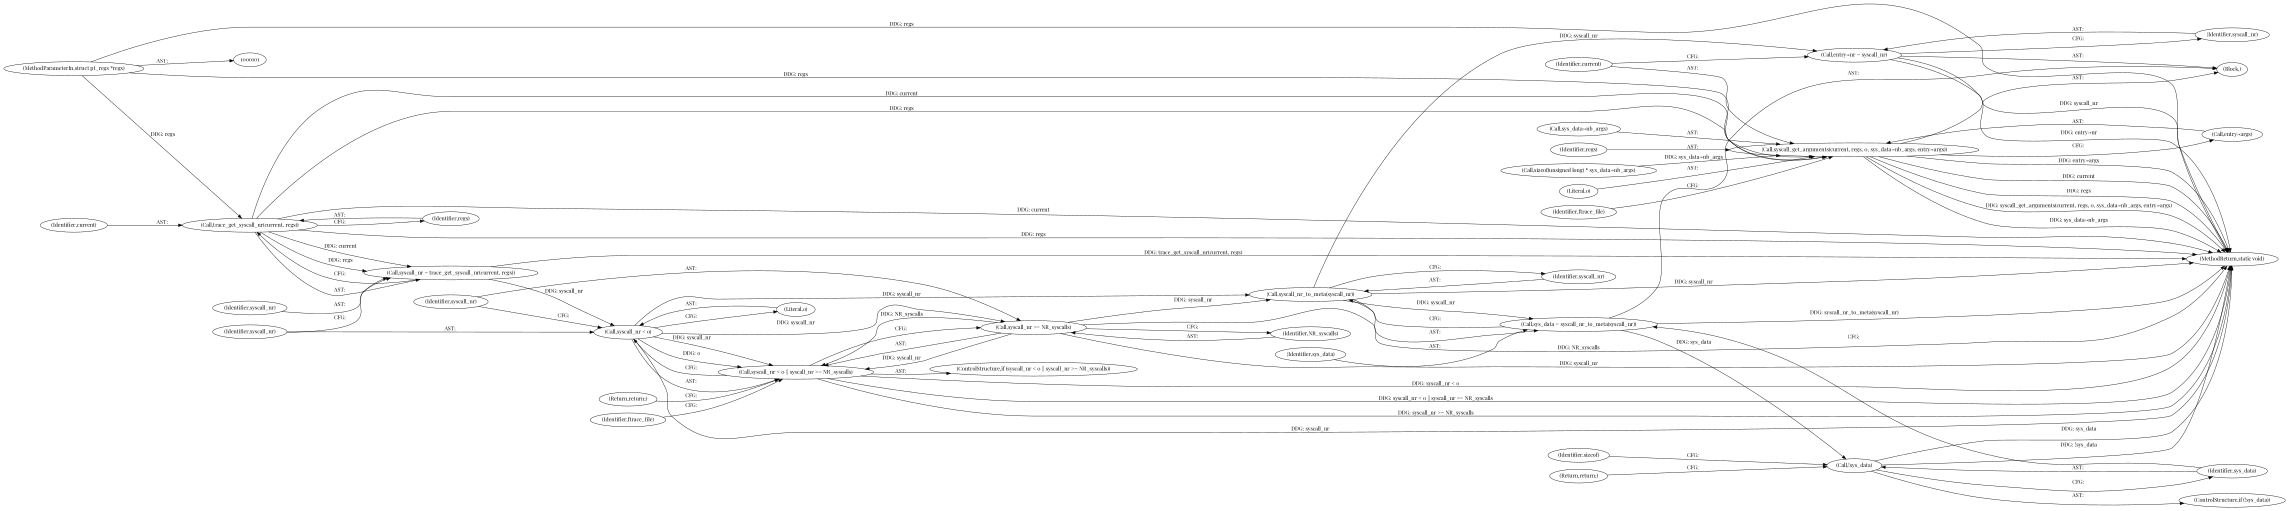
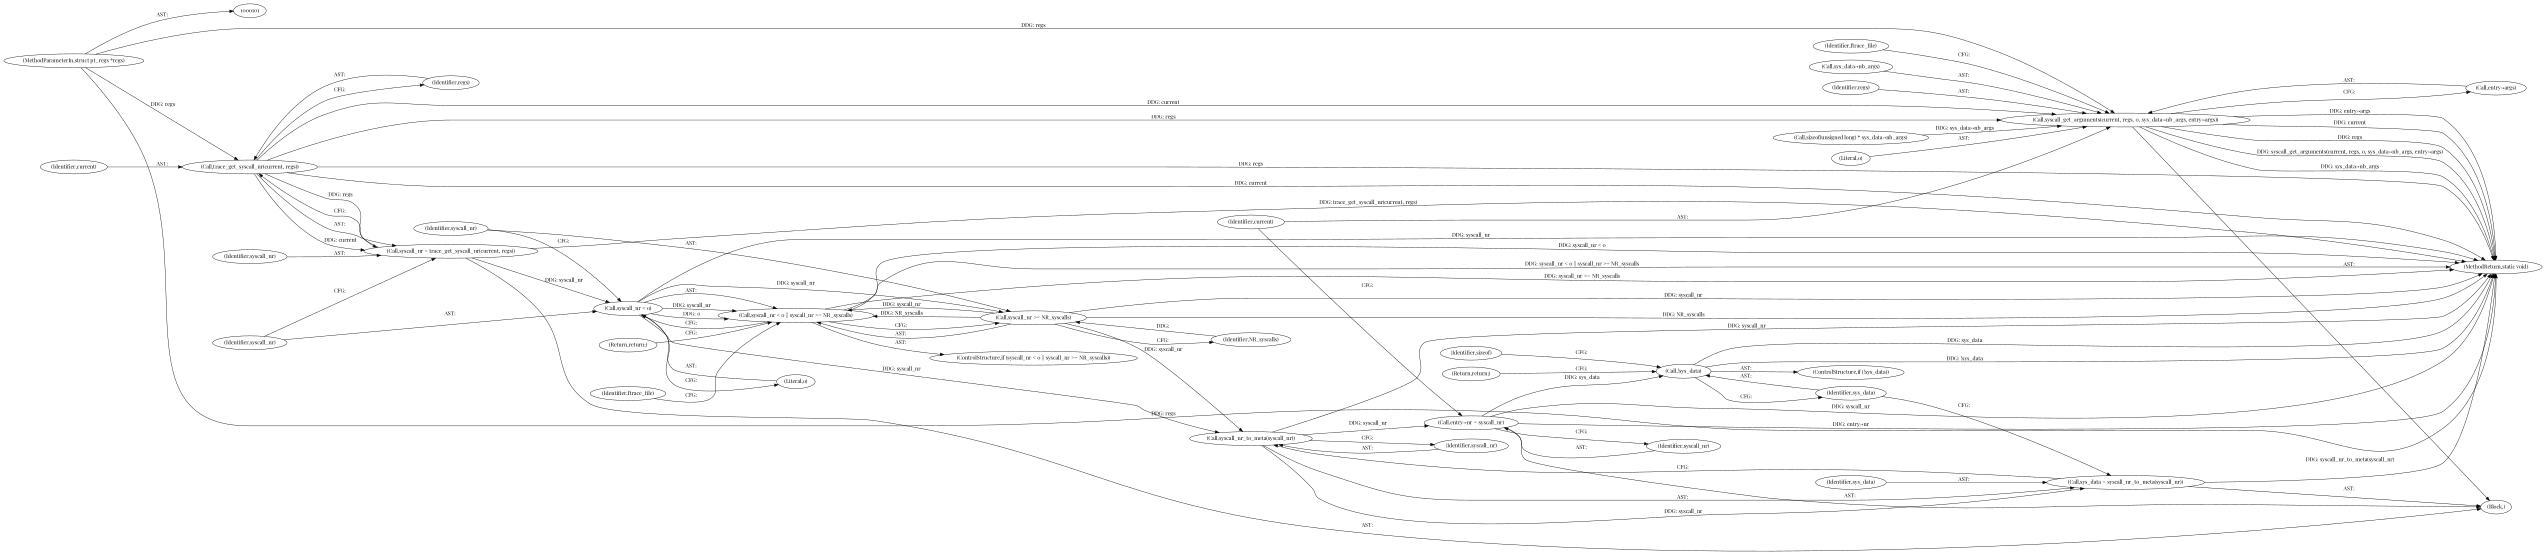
edge "(Identifier,NR_syscalls)" -> "(Call,syscall_nr >= NR_syscalls)": label "AST: " -> "DDG: "
edge "(Call,sys_data = syscall_nr_to_meta(syscall_nr))" -> "(Call,!sys_data)": now "(Call,entry->nr = syscall_nr)" -> "(Call,!sys_data)"
edge "(Call,syscall_nr = trace_get_syscall_nr(current, regs))" -> "(Block,)": added, label "AST:"
